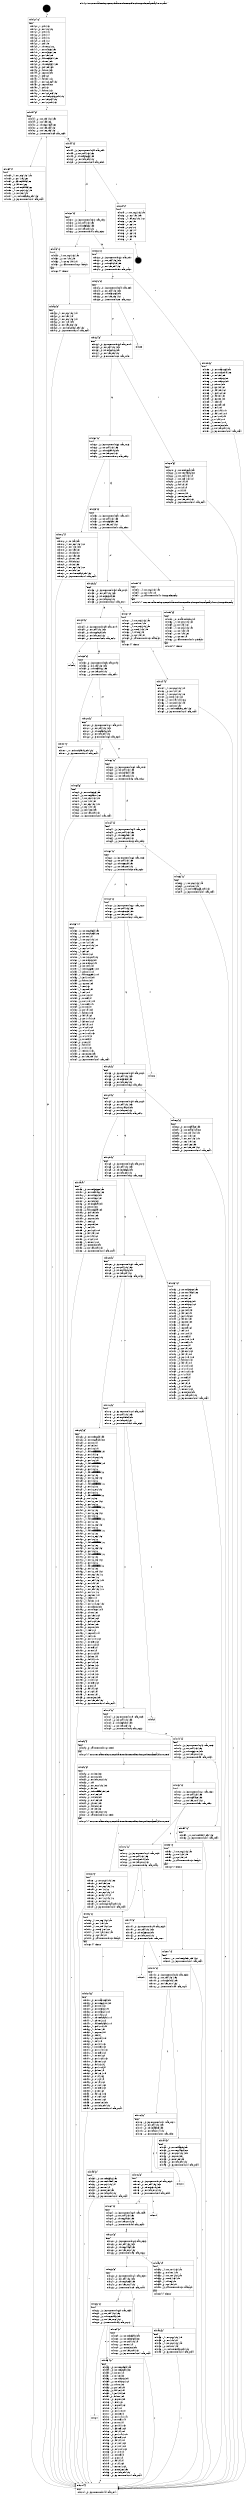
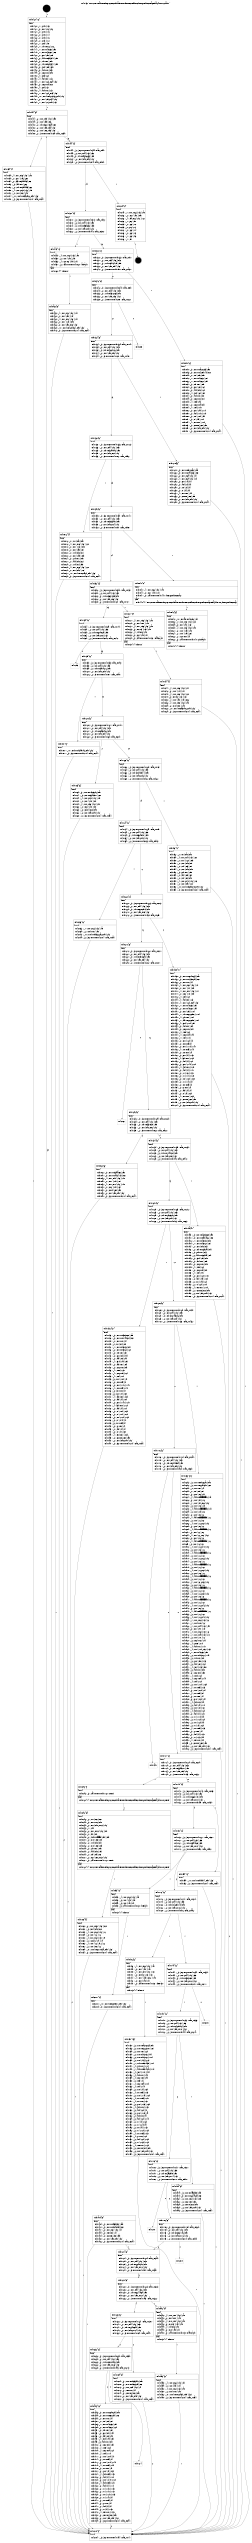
node "0x401fc8 [42]": added
